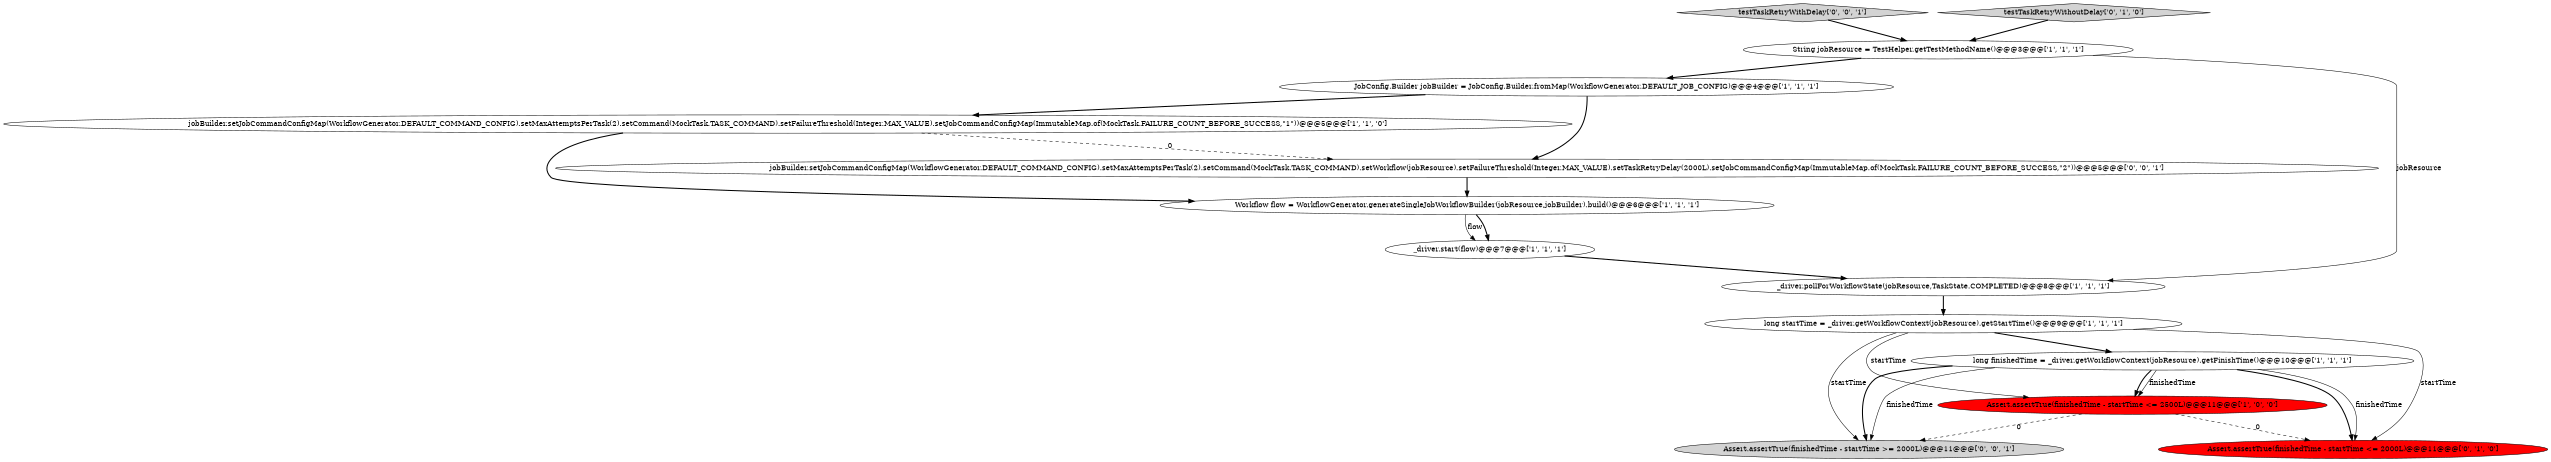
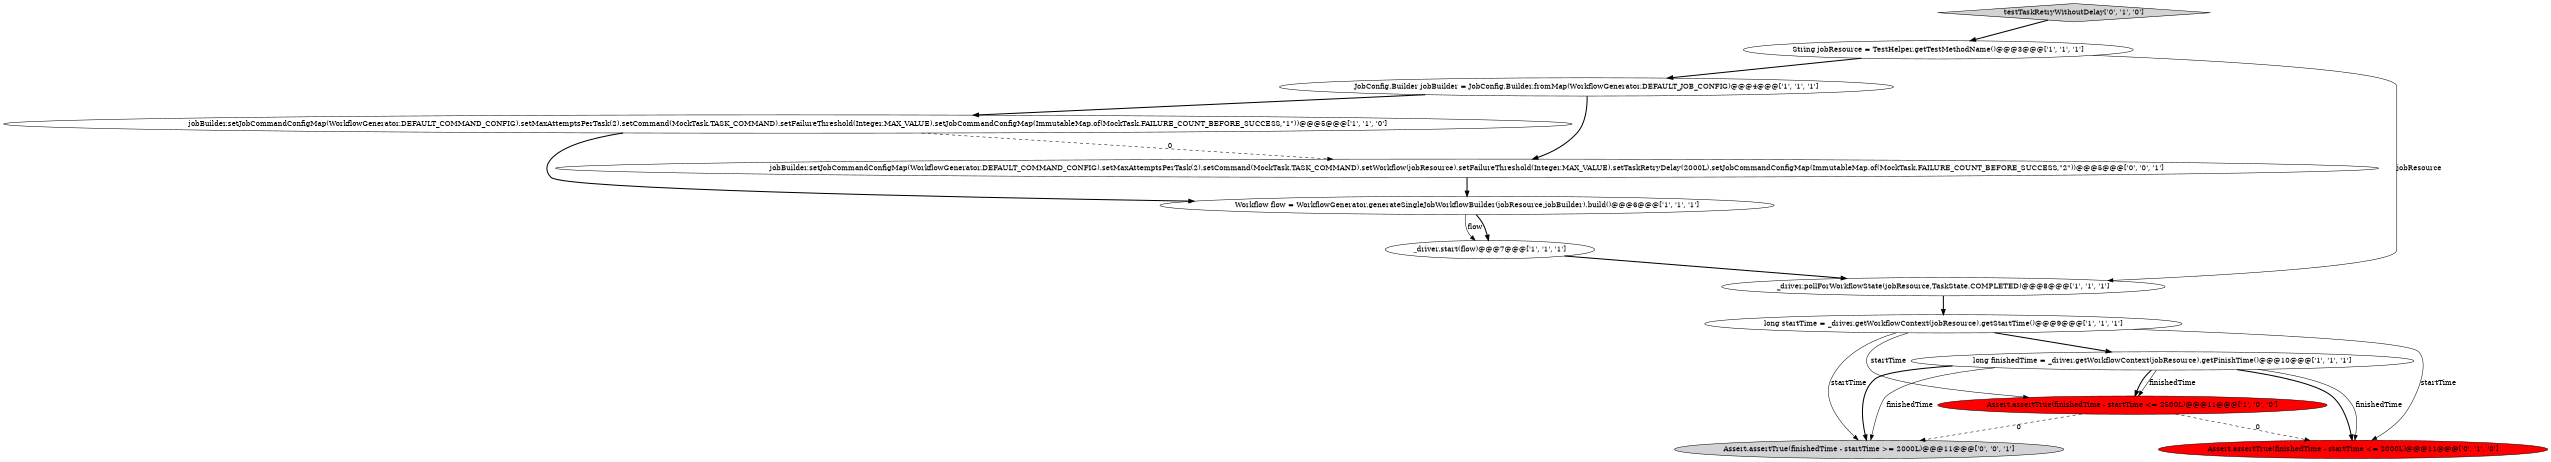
node "testTaskRetryWithDelay['0', '0', '1']": removed
